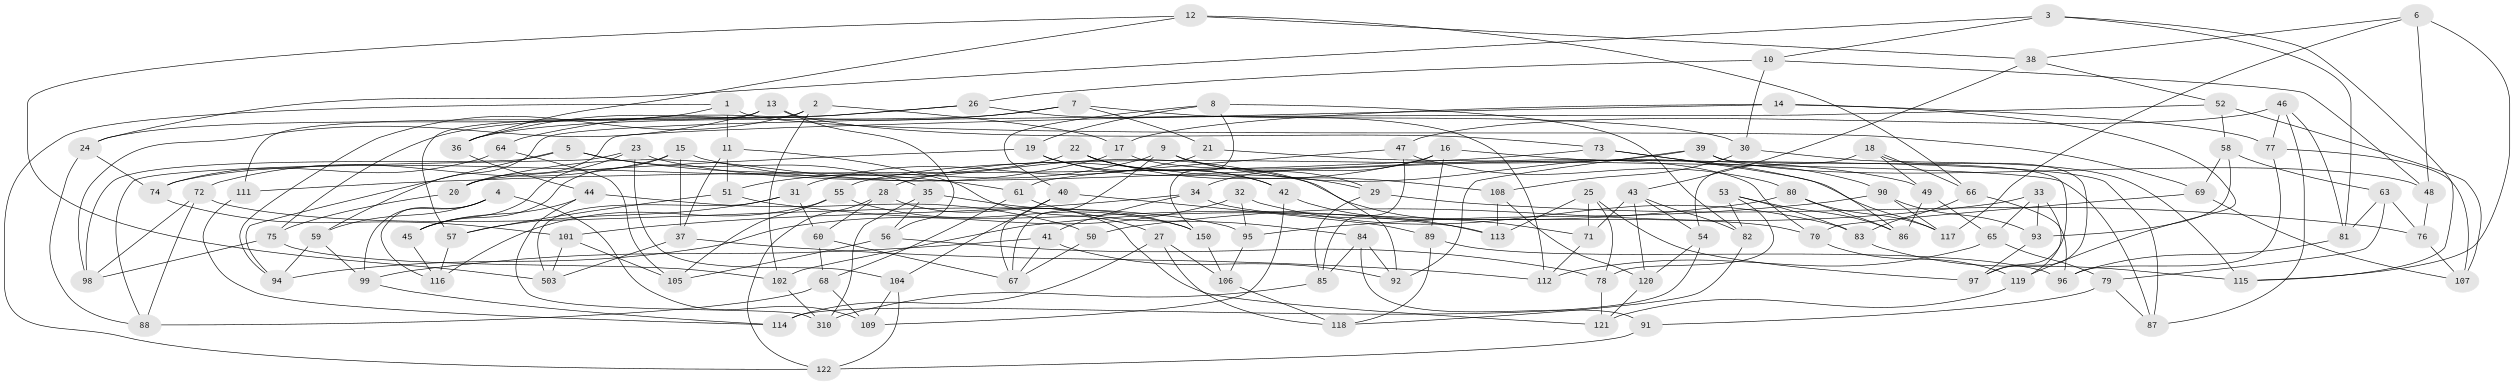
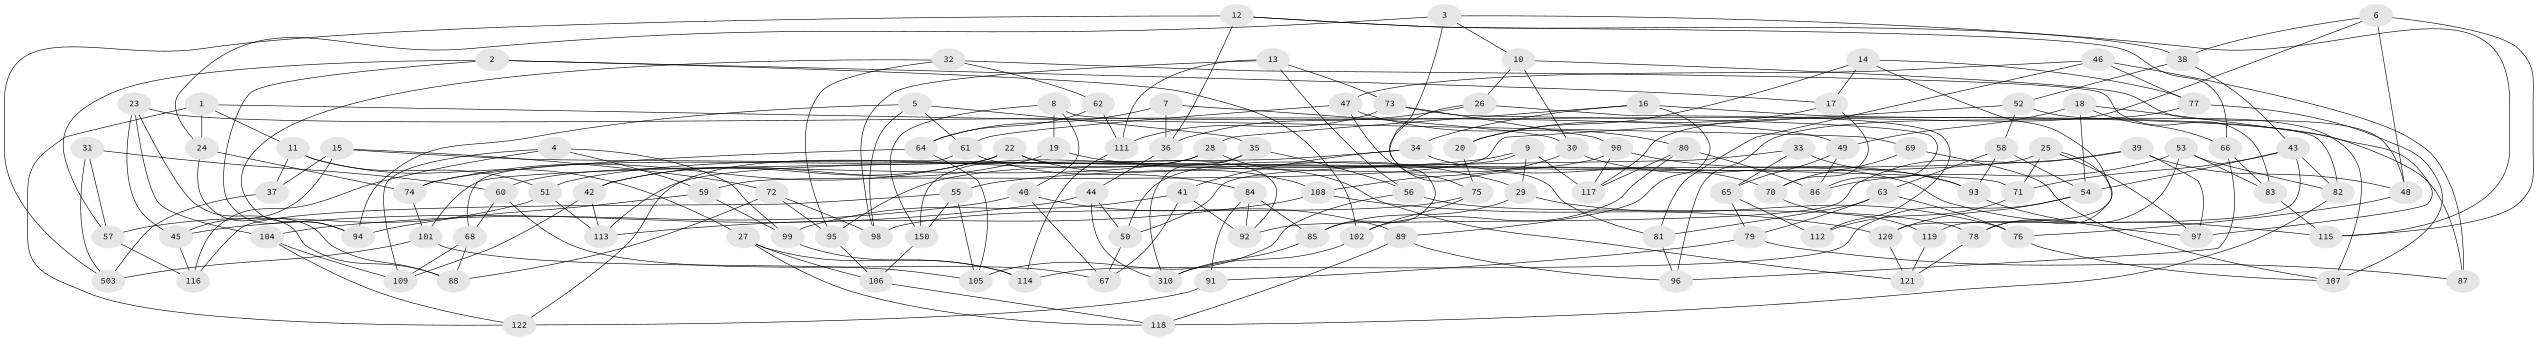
node "62": added
node "21": removed
edge "19" -- "20": removed
edge "58" -- "69": now "58" -- "54"
edge "9" -- "67": now "9" -- "50"
edge "33" -- "119": removed
edge "37" -- "112": removed
